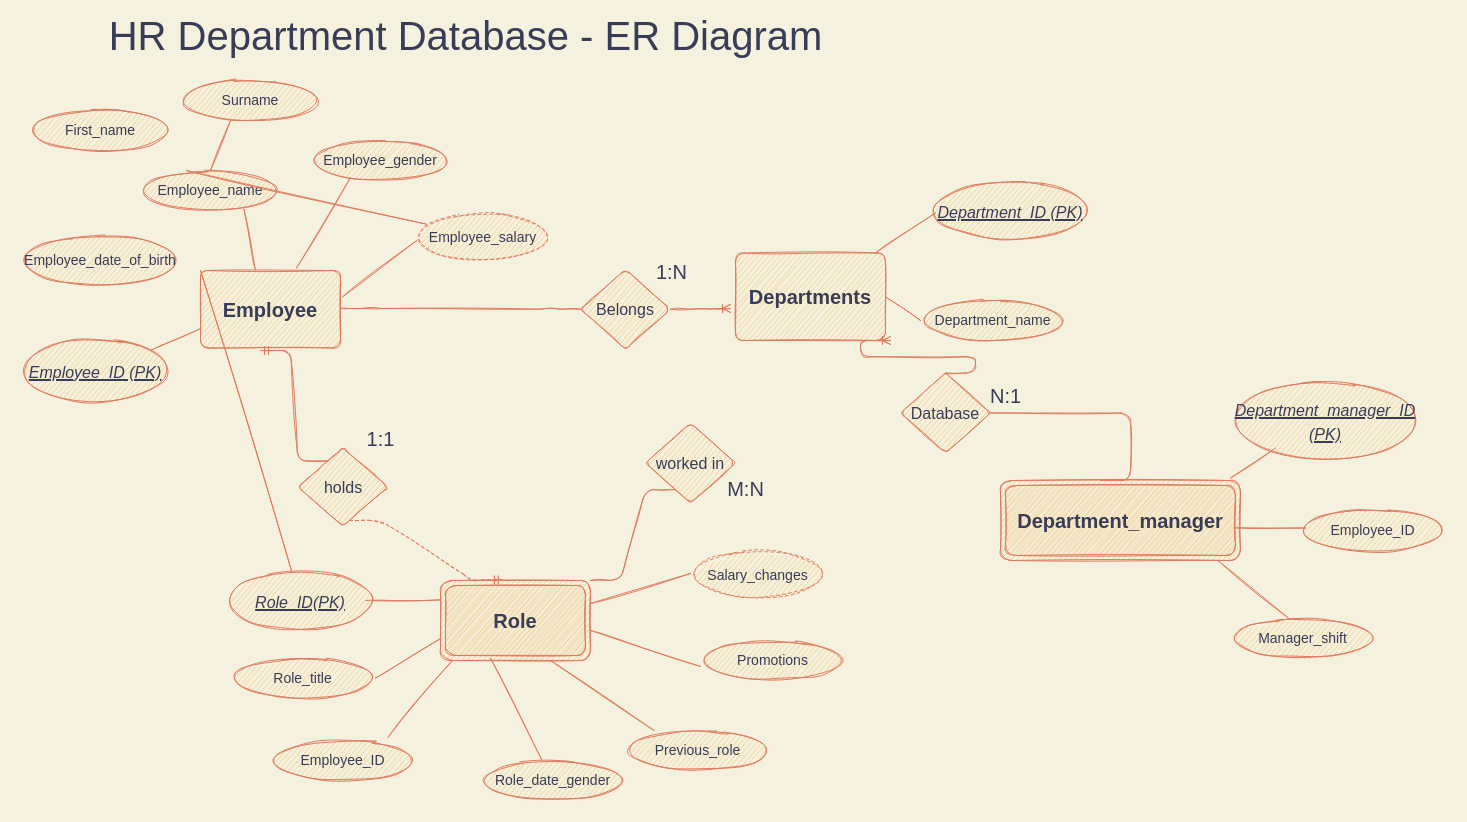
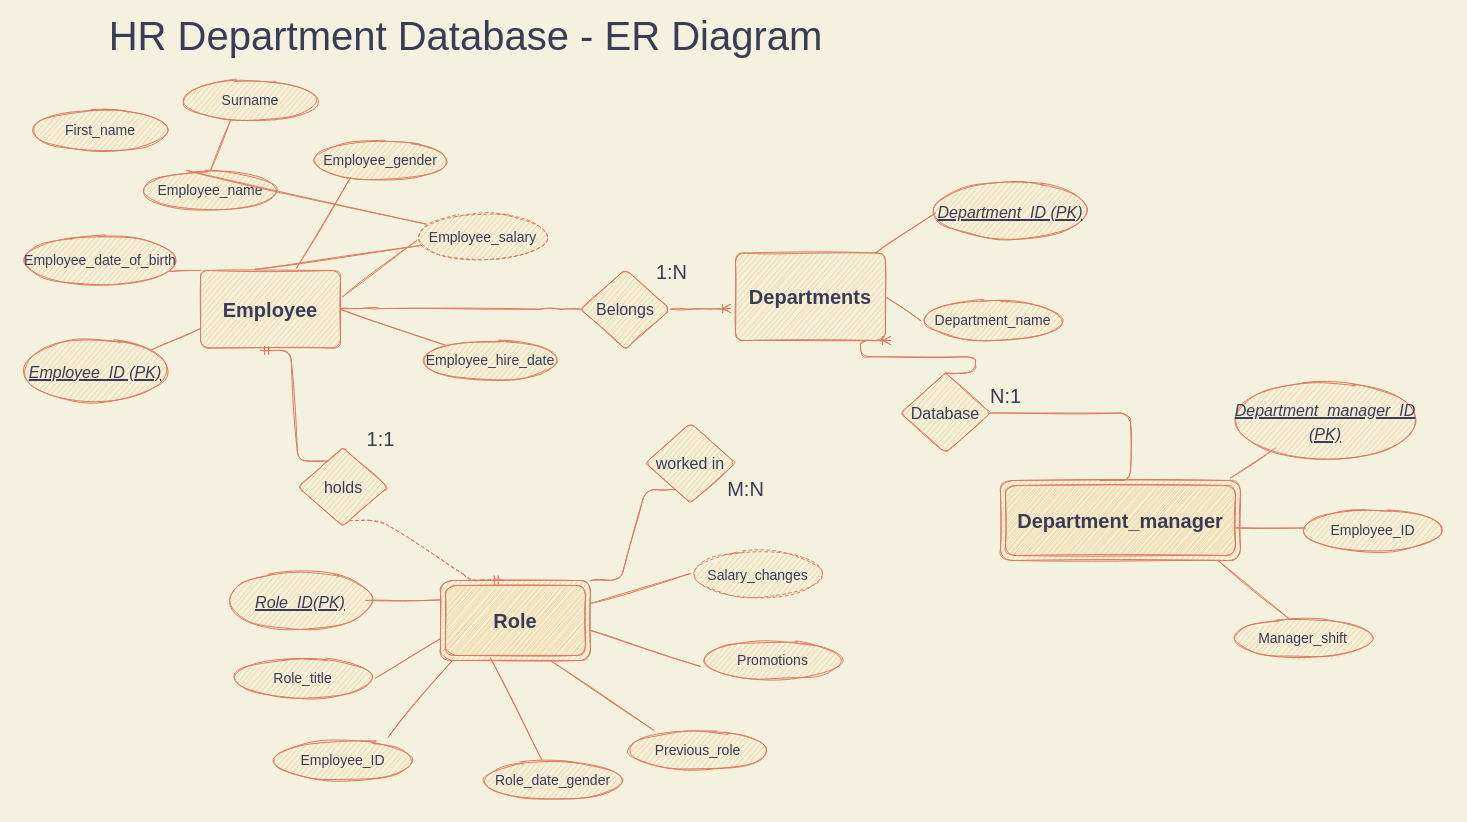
edge "Employee_name" -- "Employee": now "Employee_salary" -- "Employee"
edge "Employee" -- "Employee_hire_date": added
node "Employee_hire_date": added
edge "Employee" -- "Role_ID(PK)": now "Employee" -- "Employee_date_of_birth"
